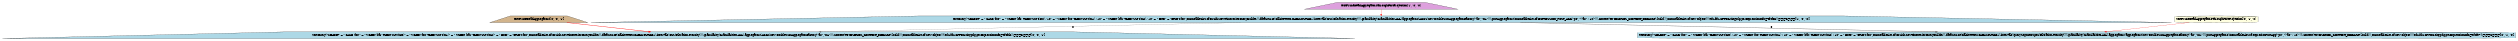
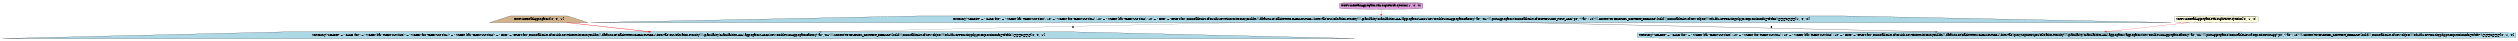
node "testPruneDeadAggregatorsThroughPostProjection['1', '0', '0']": shape trapezium -> cylinder
